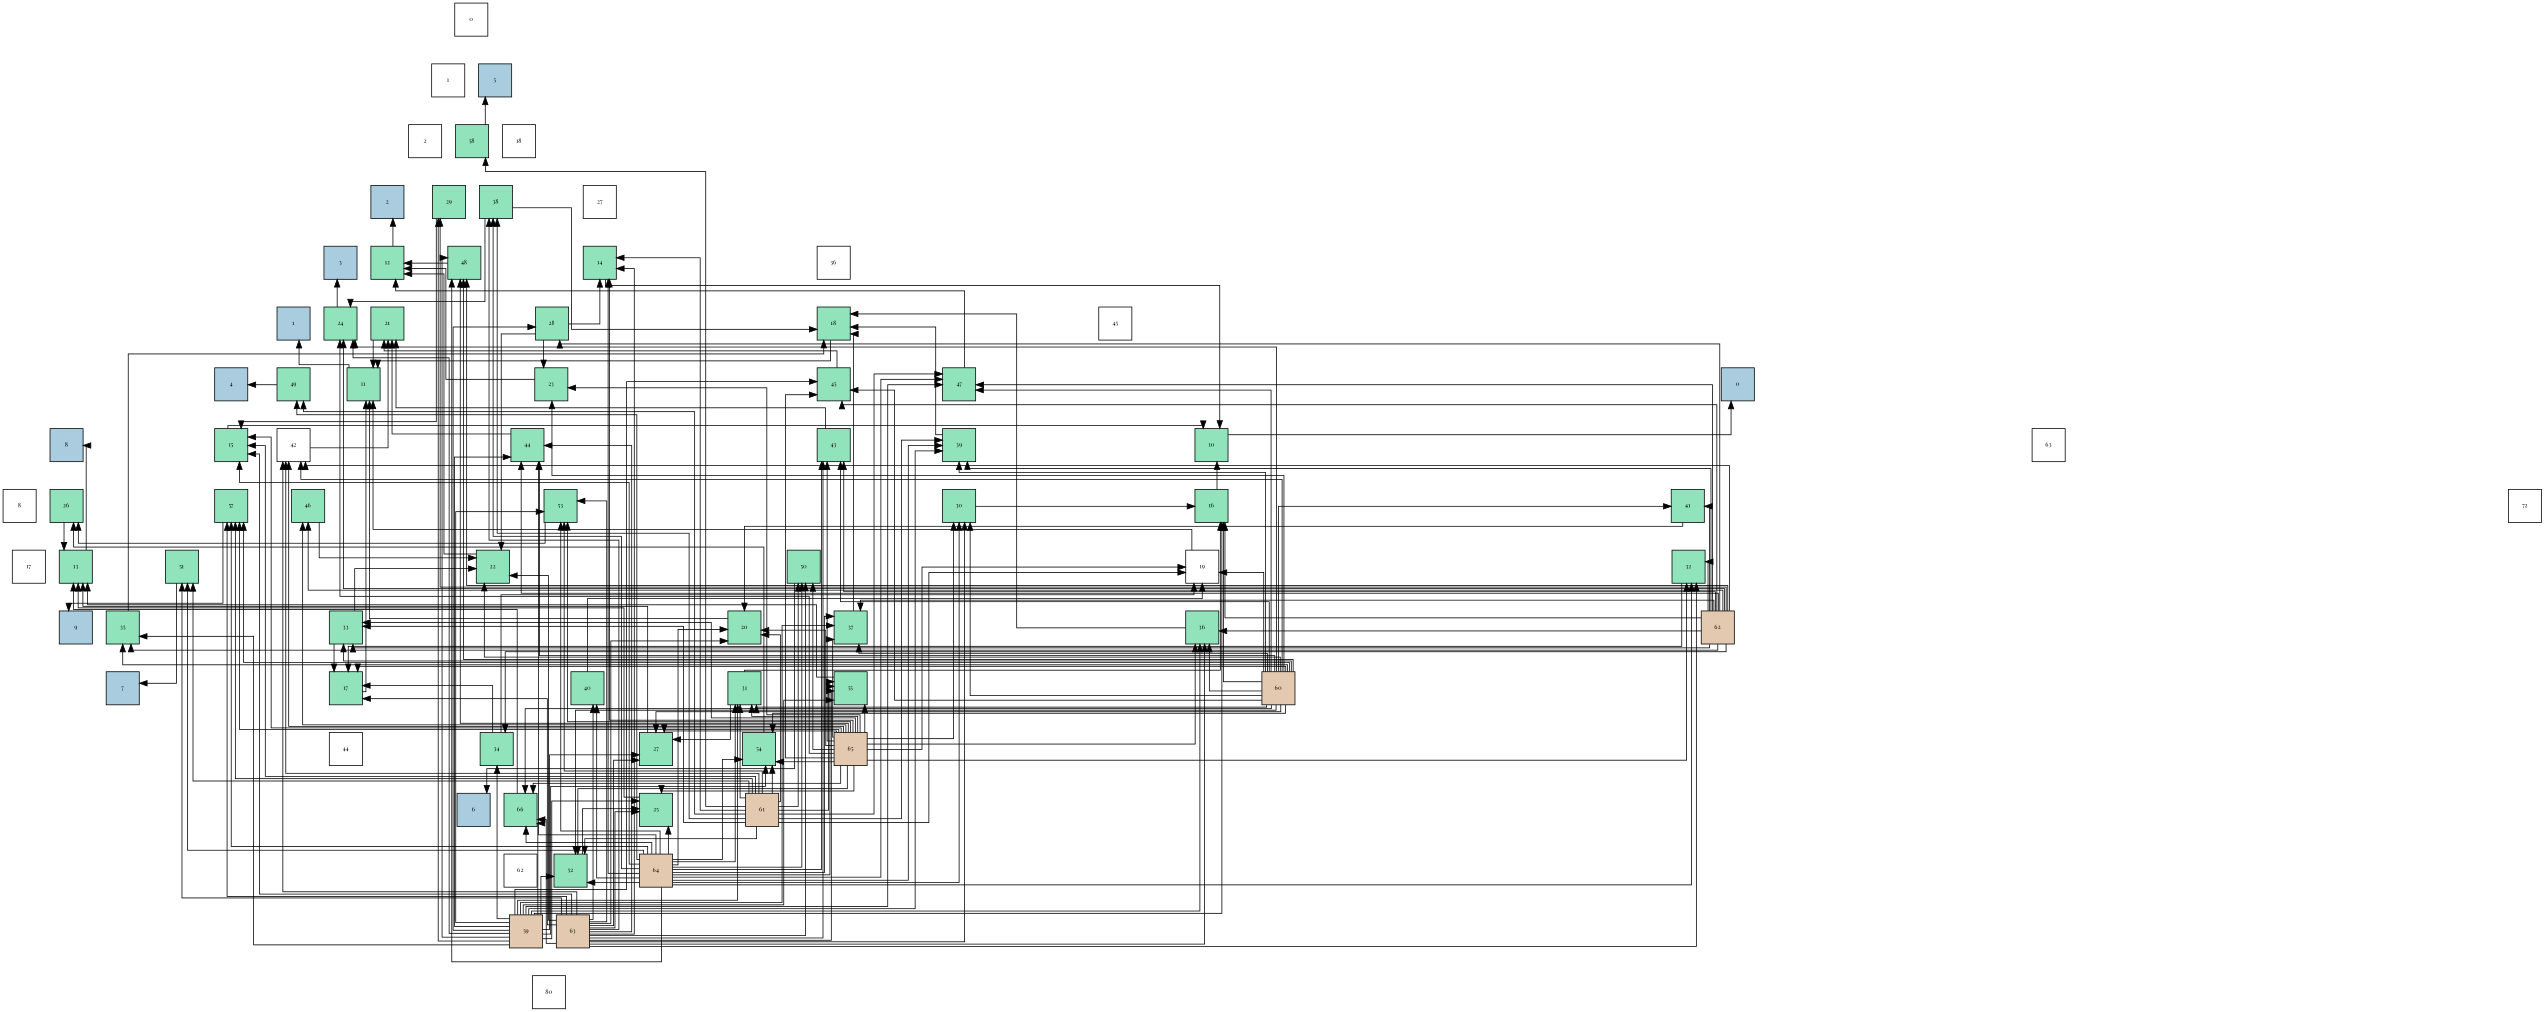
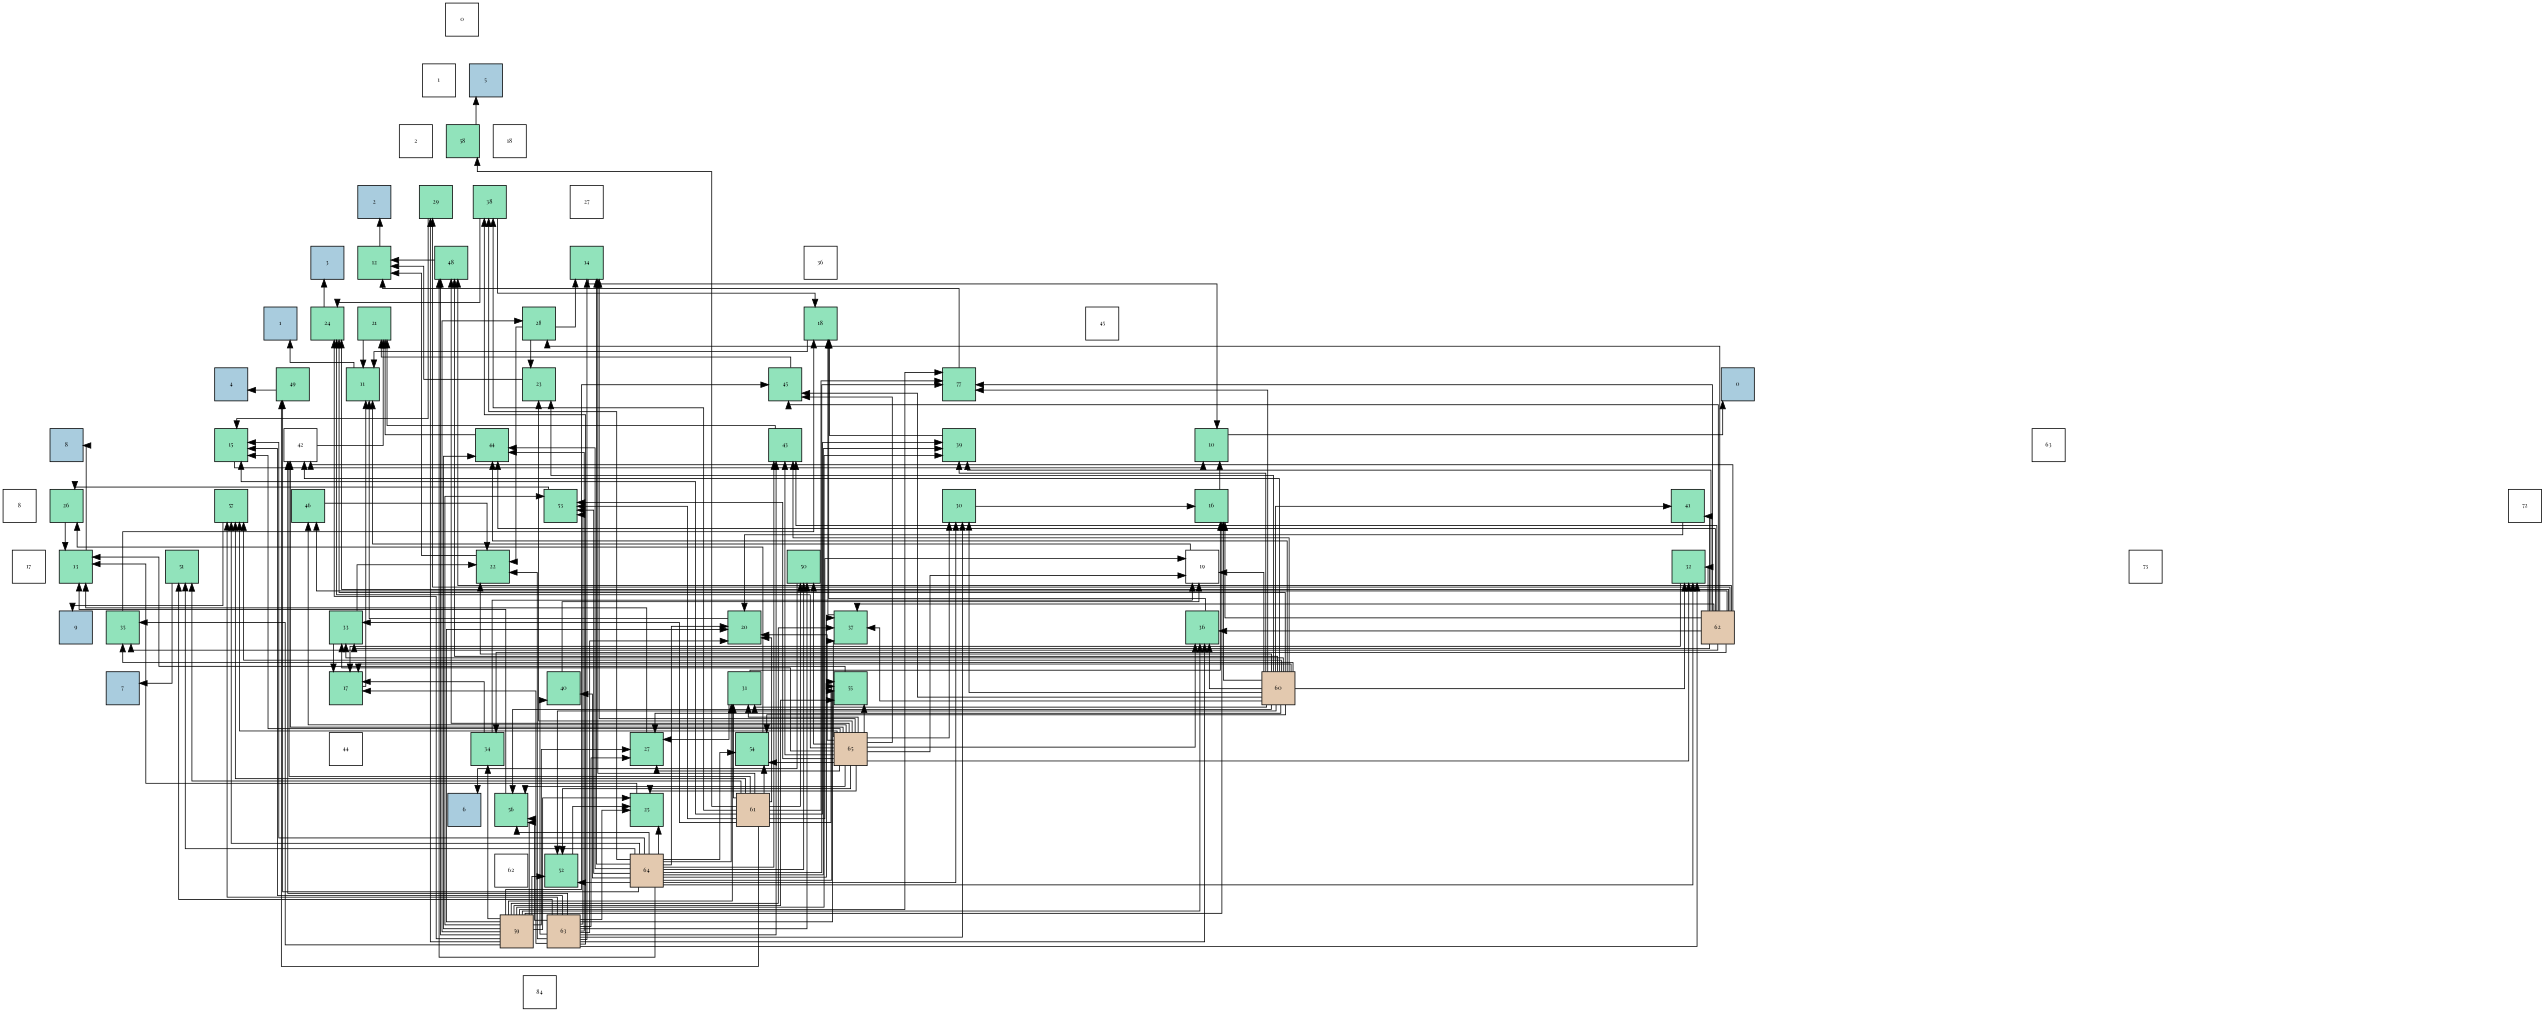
node "47": label "47" -> "77"
node "73": added
edge "60" -> "32": added
edge "59" -> "54": now "59" -> "20"
node "66": label "66" -> "56"
edge "61" -> "52": removed
node "80": label "80" -> "84"
